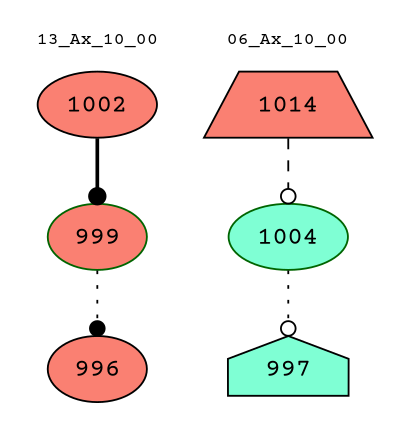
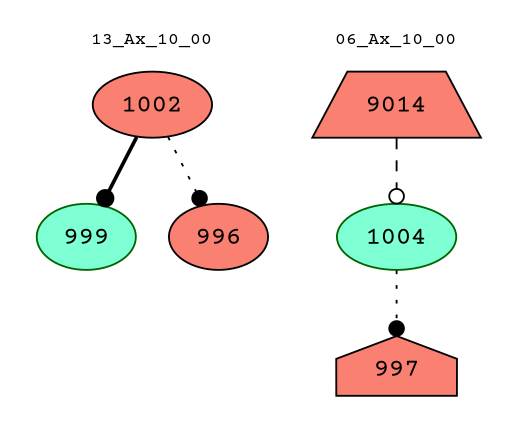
node "1014": label "1014" -> "9014"
node "999": fillcolor salmon -> aquamarine
edge "999" -> "996": now "1002" -> "996"
edge "1004" -> "997": arrowhead odot -> dot
node "997": fillcolor aquamarine -> salmon
